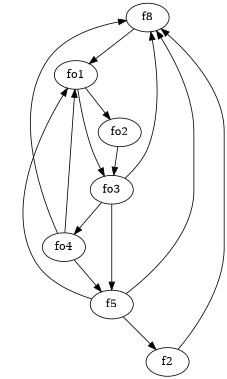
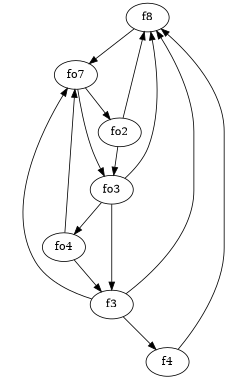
node "fo1": label "fo1" -> "fo7"
edge "fo4" -> "f8": now "fo2" -> "f8"
node "f5": label "f5" -> "f3"
node "f2": label "f2" -> "f4"
